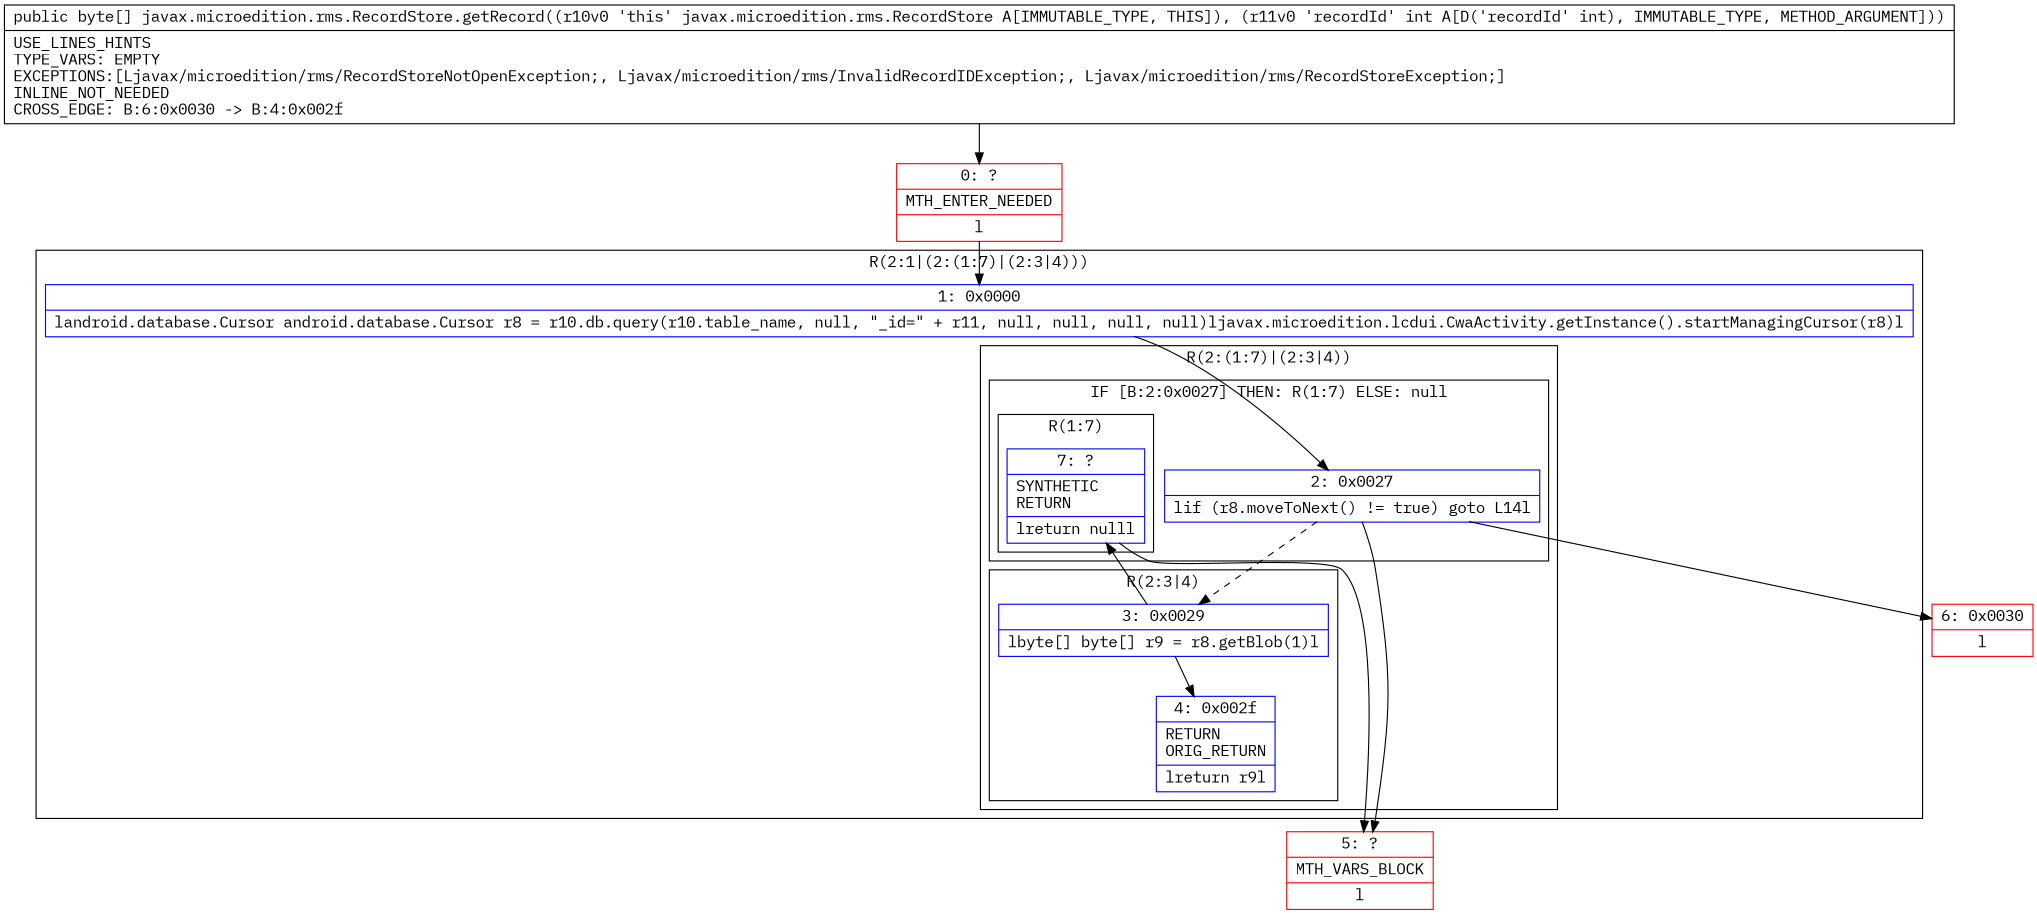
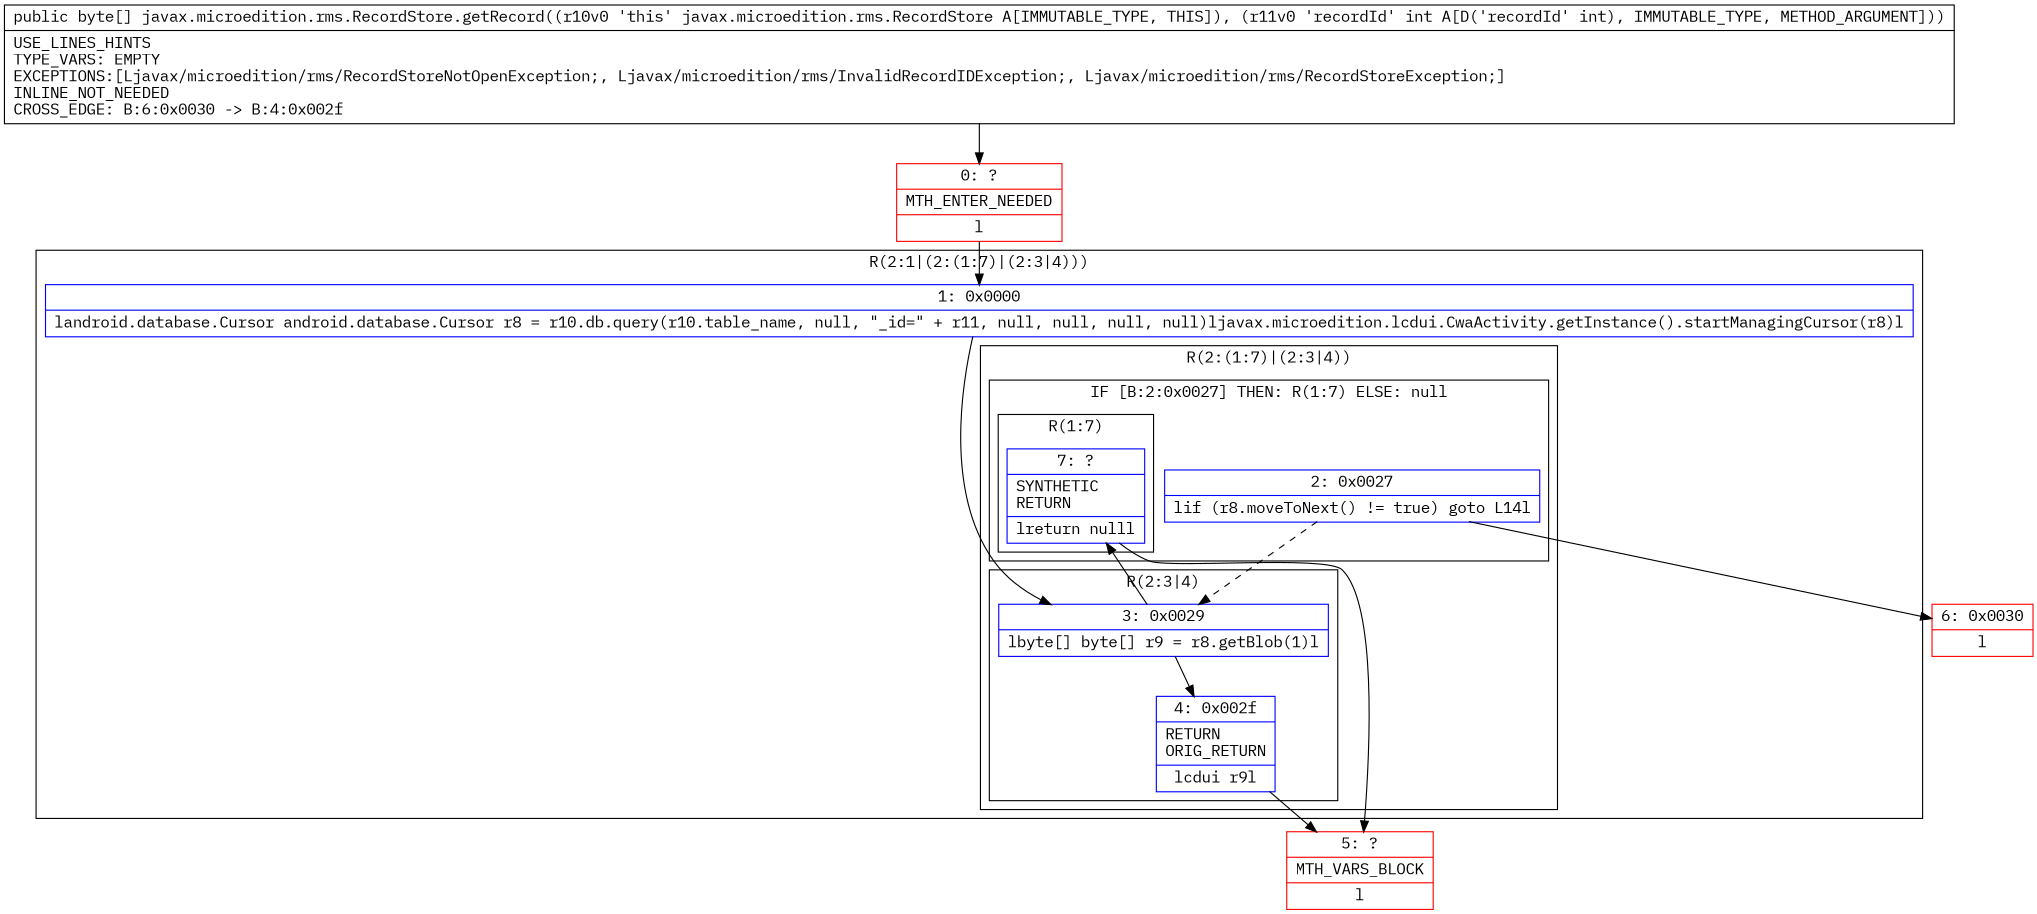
edge "1: 0x0000" -> "2: 0x0027": now "1: 0x0000" -> "3: 0x0029"
edge "2: 0x0027" -> "5: ?": now "4: 0x002f" -> "5: ?"
node "4: 0x002f": text "lreturn r9l" -> "lcdui r9l"
